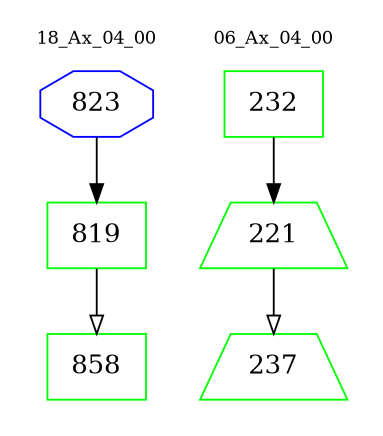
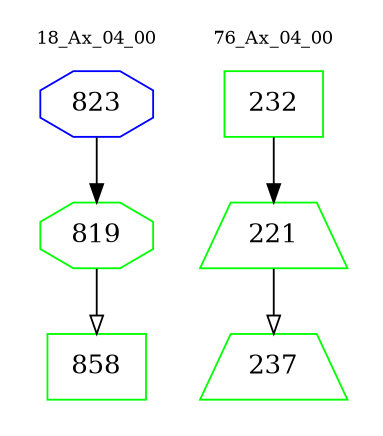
cluster "06_Ax_04_00": label "06_Ax_04_00" -> "76_Ax_04_00"
node "819": shape box -> octagon
